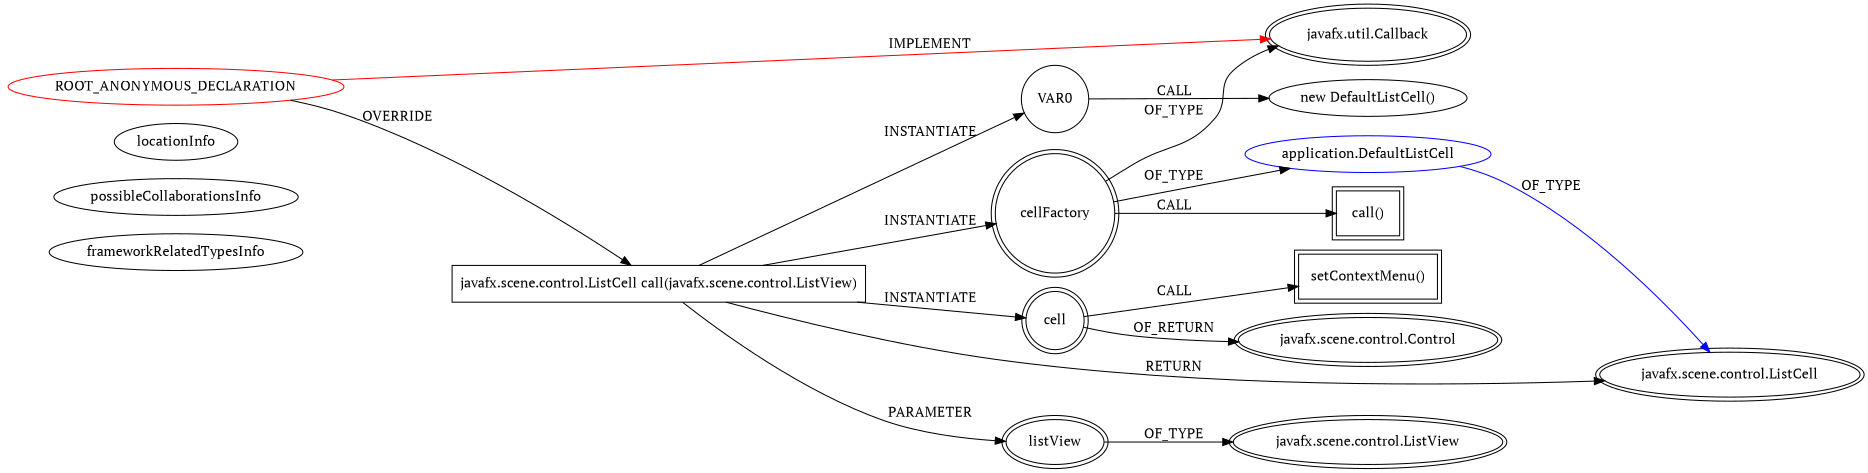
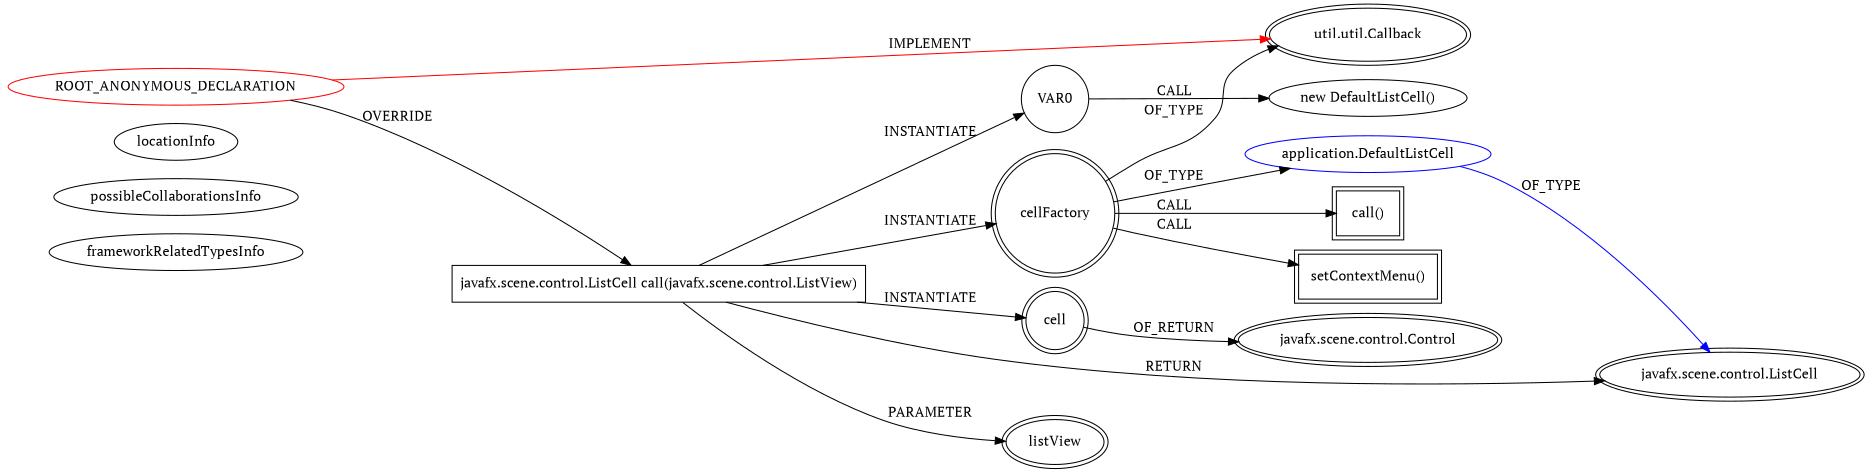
node "javafx.util.Callback": label "javafx.util.Callback" -> "util.util.Callback"
edge "cell" -> "setContextMenu()": now "cellFactory" -> "setContextMenu()"
node "javafx.scene.control.ListView": removed
